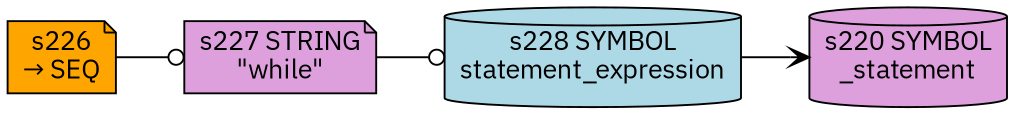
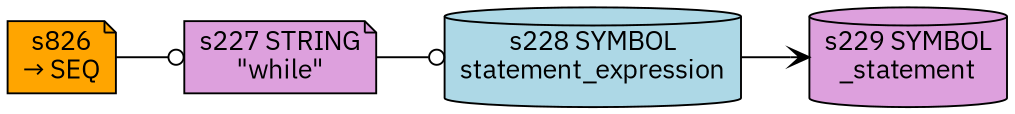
node "s226 → SEQ": label "s226 → SEQ" -> "s826 → SEQ"
node "s220 SYMBOL _statement": label "s220 SYMBOL _statement" -> "s229 SYMBOL _statement"
